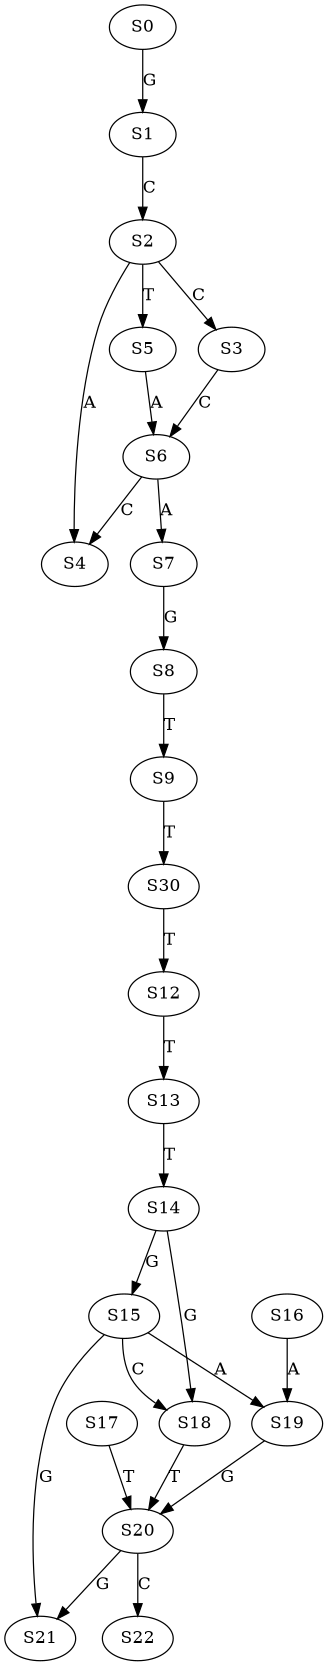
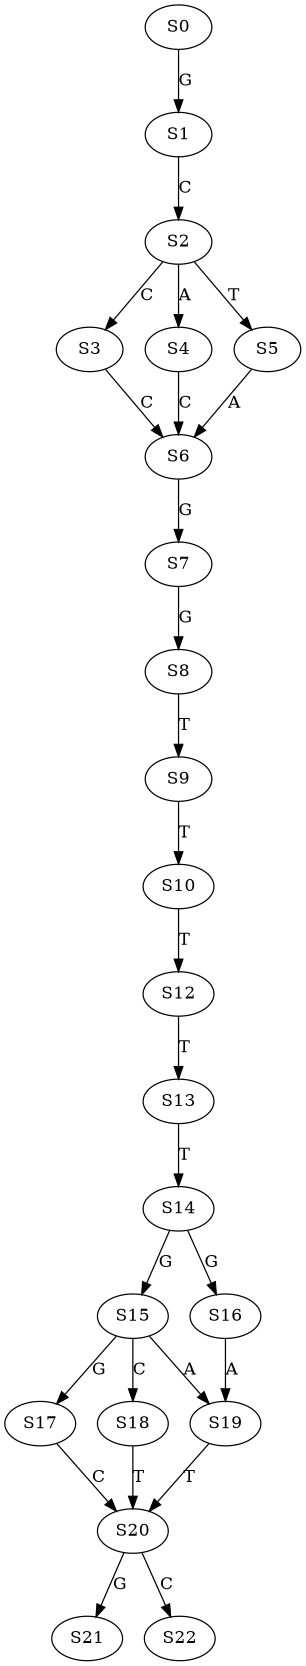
edge "S6" -> "S4": reversed
edge "S6" -> "S7": label "A" -> "G"
node "S30": label "S30" -> "S10"
edge "S14" -> "S18": now "S14" -> "S16"
edge "S15" -> "S21": now "S15" -> "S17"
edge "S17" -> "S20": label "T" -> "C"
edge "S19" -> "S20": label "G" -> "T"
